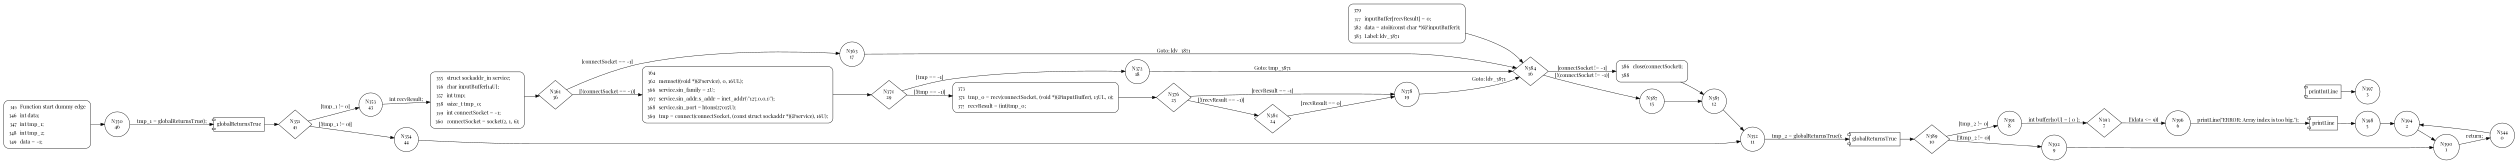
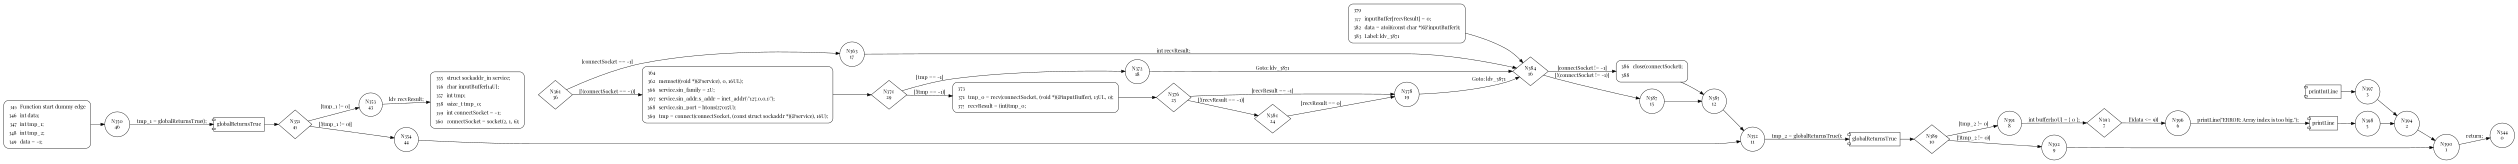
edge "N363 17" -> "N384 16": label "Goto: ldv_3871" -> "int recvResult;"
edge "N372 18" -> "N384 16": label "Goto: tmp_3871" -> "Goto: ldv_3871"
edge "355" -> "N361 36": removed
edge "N353 43" -> "355": label "int recvResult;" -> "ldv recvResult;"
edge "N344 0" -> "N394 2": now "N397 3" -> "N394 2"
